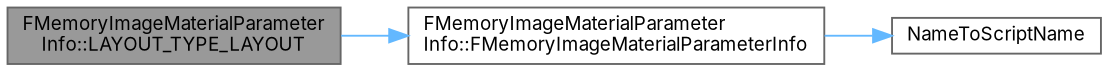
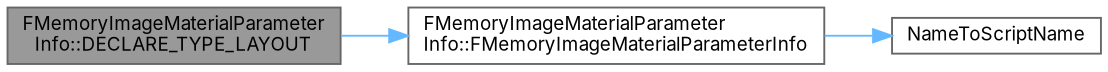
node "FMemoryImageMaterialParameter Info::LAYOUT_TYPE_LAYOUT": label "FMemoryImageMaterialParameter Info::LAYOUT_TYPE_LAYOUT" -> "FMemoryImageMaterialParameter Info::DECLARE_TYPE_LAYOUT"
